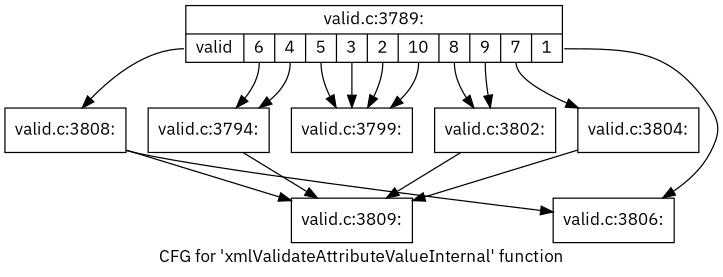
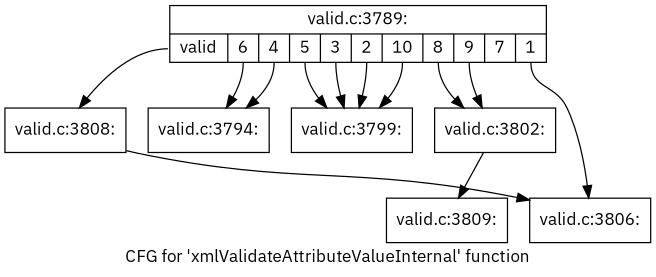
node "valid.c:3804:": removed
edge "valid.c:3794:" -> "valid.c:3809:": removed
edge "valid.c:3808:" -> "valid.c:3809:": removed
